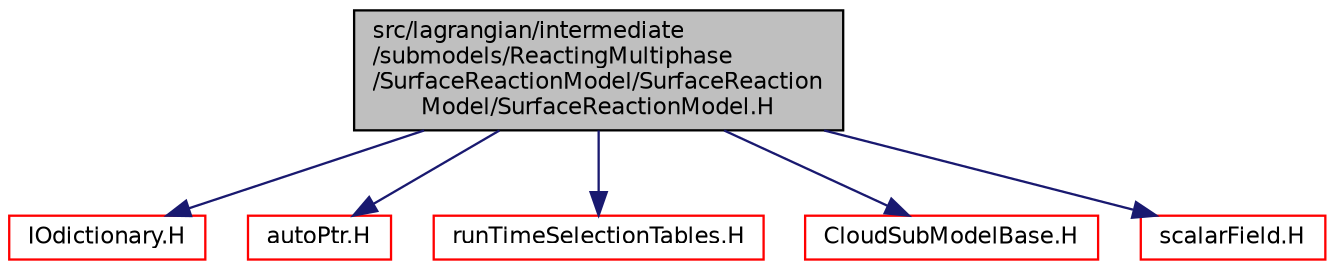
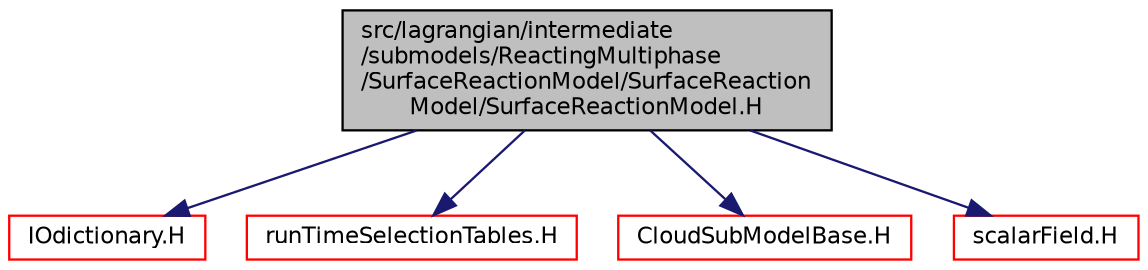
node "autoPtr.H": removed
